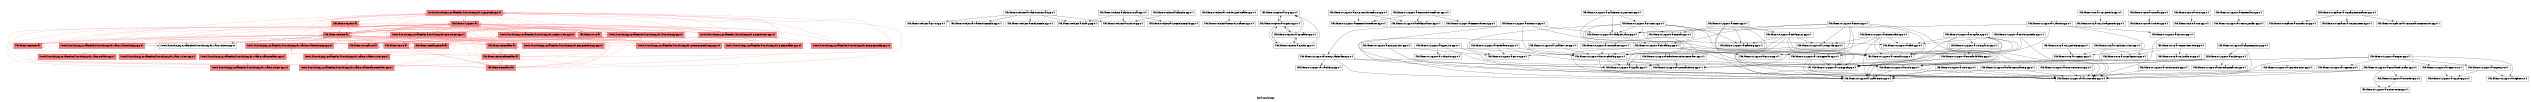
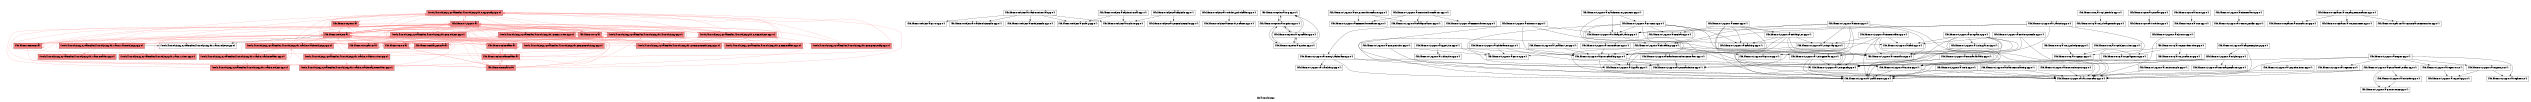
edge "{lib/libLLVMObject.a(TapiUniversal.cpp.o)}" -> "{lib/libLLVMObject.a(COFFObjectFile.cpp.o)}": now "{lib/libLLVMObject.a(TapiFile.cpp.o)}" -> "{lib/libLLVMObject.a(COFFObjectFile.cpp.o)}"
edge "{lib/libLLVMSupport.a(Statistic.cpp.o)}" -> "{lib/libLLVMSupport.a(Chrono.cpp.o)}": now "{lib/libLLVMSupport.a(Statistic.cpp.o)}" -> "{lib/libLLVMSupport.a(Threading.cpp.o)}"
edge "{lib/libLLVMSupport.a(StringSaver.cpp.o)}" -> "{lib/libLLVMSupport.a(FormatVariadic.cpp.o)}": now "{lib/libLLVMSupport.a(StringSaver.cpp.o)}" -> "{lib/libLLVMSupport.a(SmallVector.cpp.o)}"
edge "{lib/libLLVMSupport.a(TypeSize.cpp.o)}" -> "{lib/libLLVMSupport.a(raw_ostream.cpp.o)}": removed
